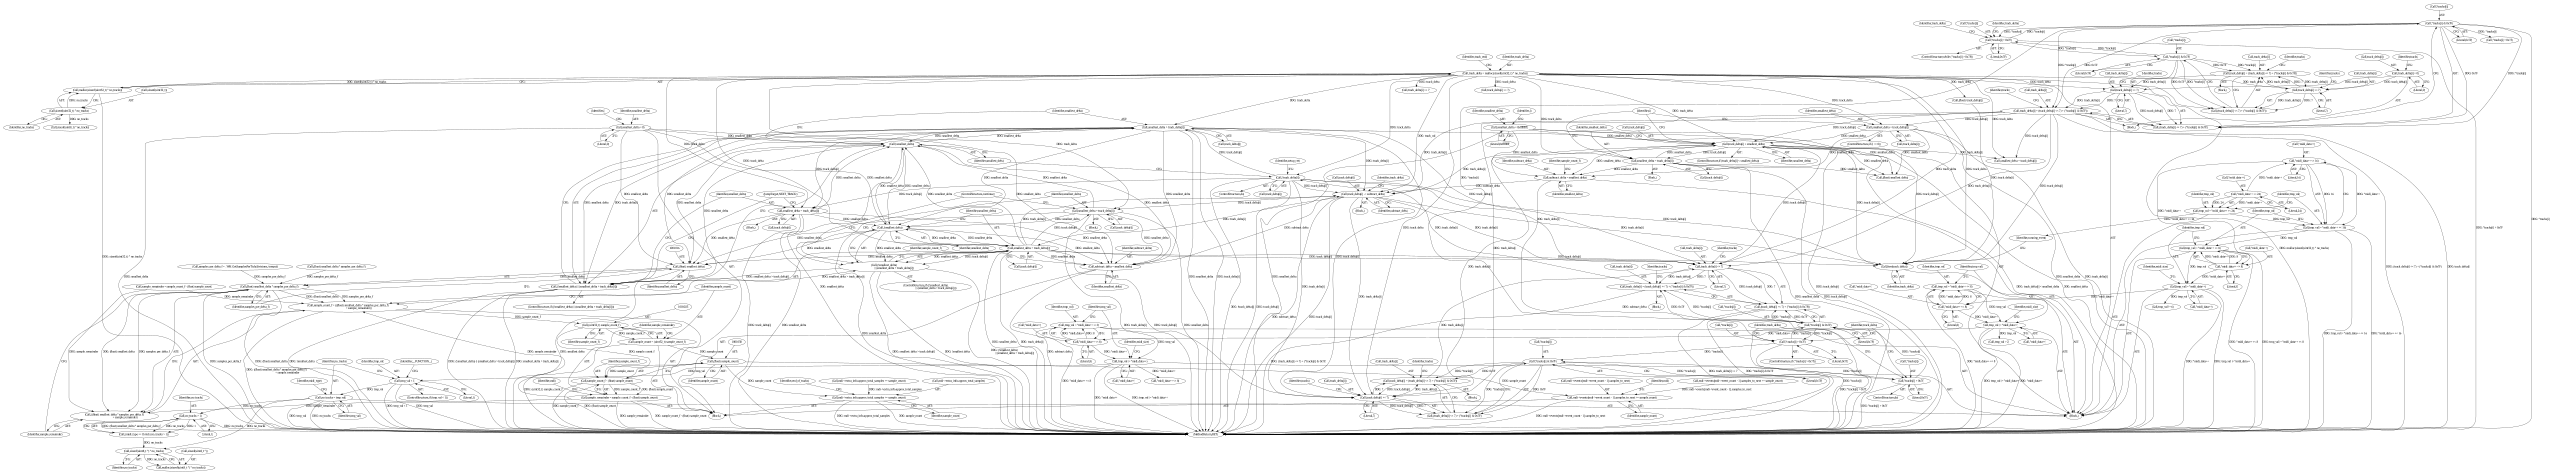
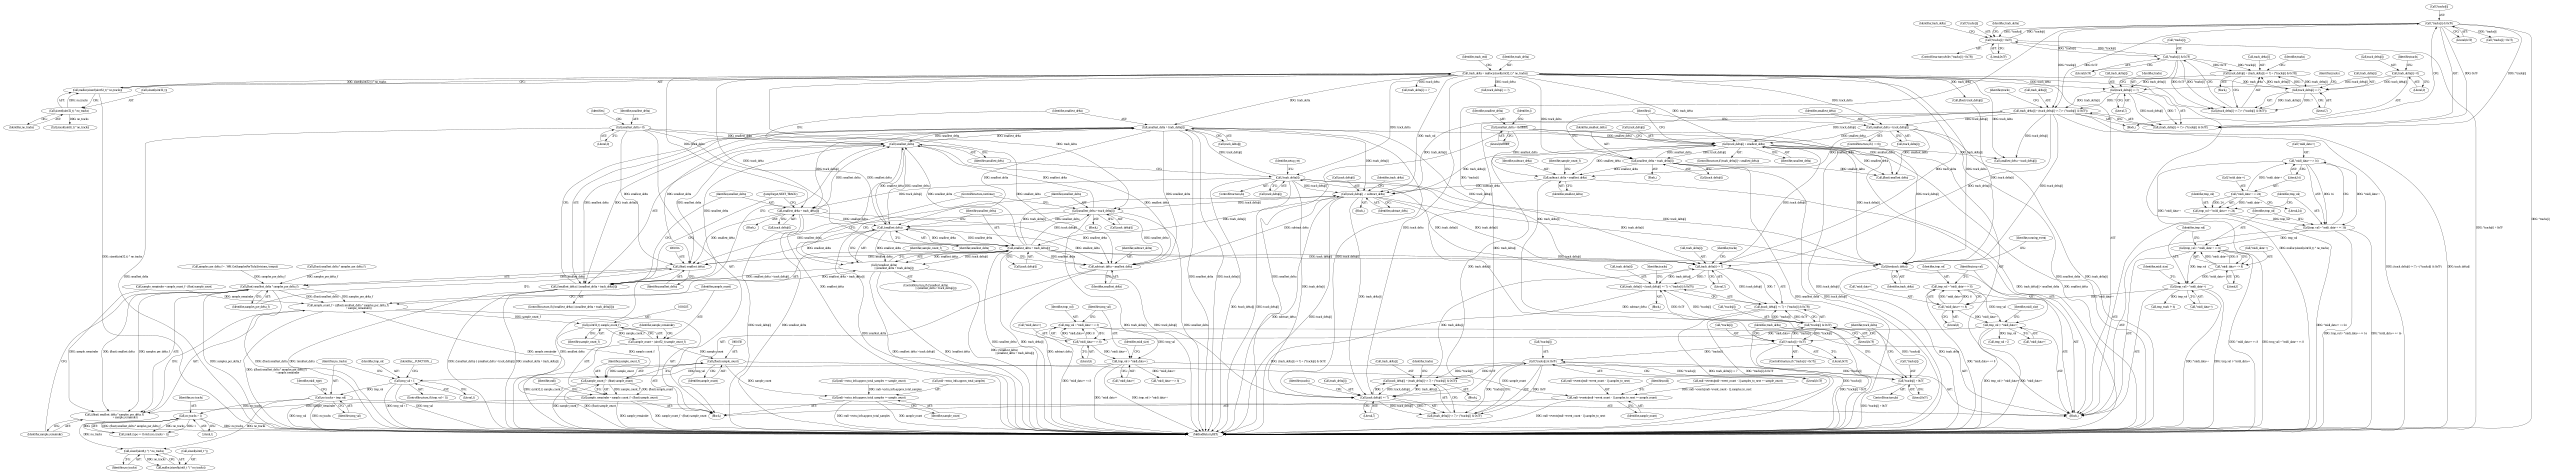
edge "(Literal,24)" -> "(Call,*midi_data++ << 24)": now "(Literal,16)" -> "(Call,*midi_data++ << 24)"
edge "(Call,tmp_val = *midi_data++ << 24)" -> "(Identifier,running_event)": now "(Call,tmp_val = *midi_data++ << 24)" -> "(MethodReturn,RET)"
node "(Call,tmp_val != 6)": label "(Call,tmp_val != 6)" -> "(Call,tmp_track != 6)"
node "(Identifier,end_of_tracks)": removed
edge "(Call,free(track_delta))" -> "(MethodReturn,RET)": added, label "DDG: track_delta"
edge "(Call,(midi_type == 0) && (no_tracks > 1))" -> "(Call,no_tracks > 1)": label "CFG: " -> "DDG: "
edge "(Call,(midi_type == 0) && (no_tracks > 1))" -> "(Call,sizeof(uint8_t *) * no_tracks)": now "(Call,no_tracks > 1)" -> "(Call,sizeof(uint8_t *) * no_tracks)"
